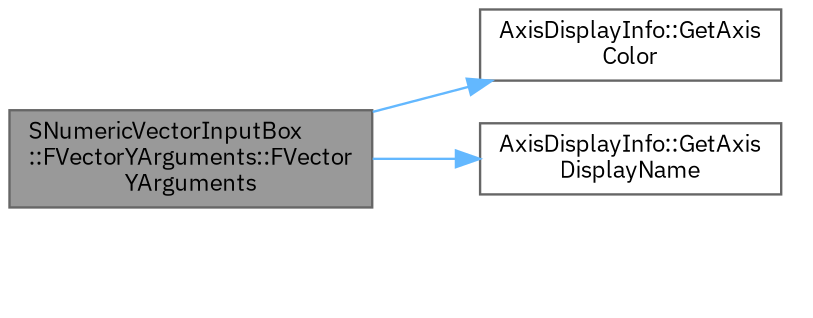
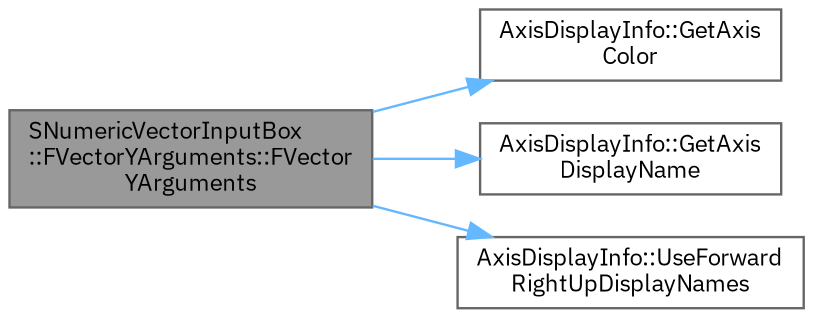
node "AxisDisplayInfo::UseForward RightUpDisplayNames": added
